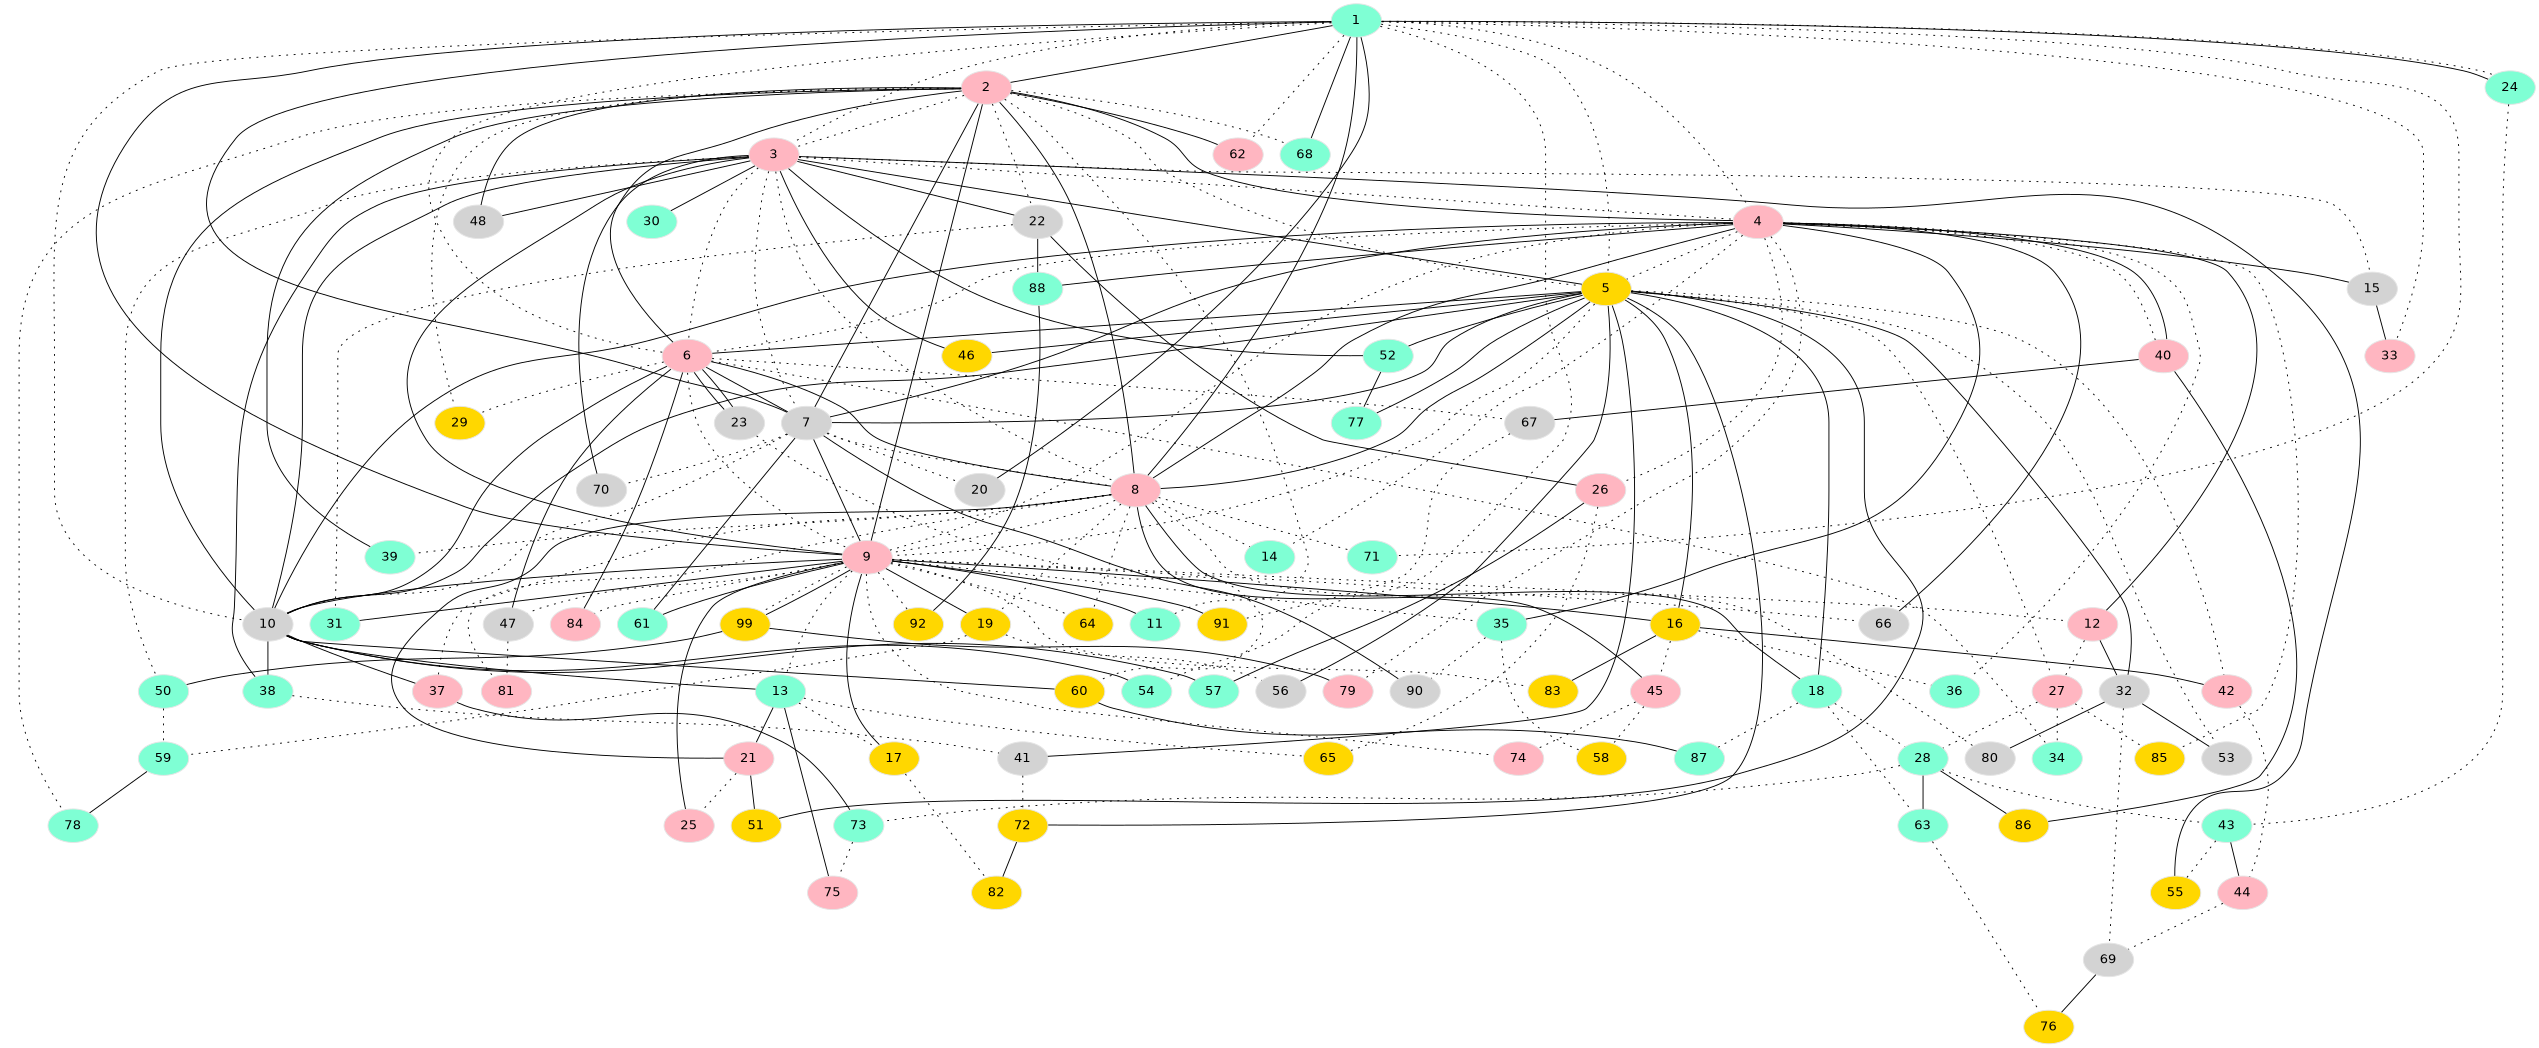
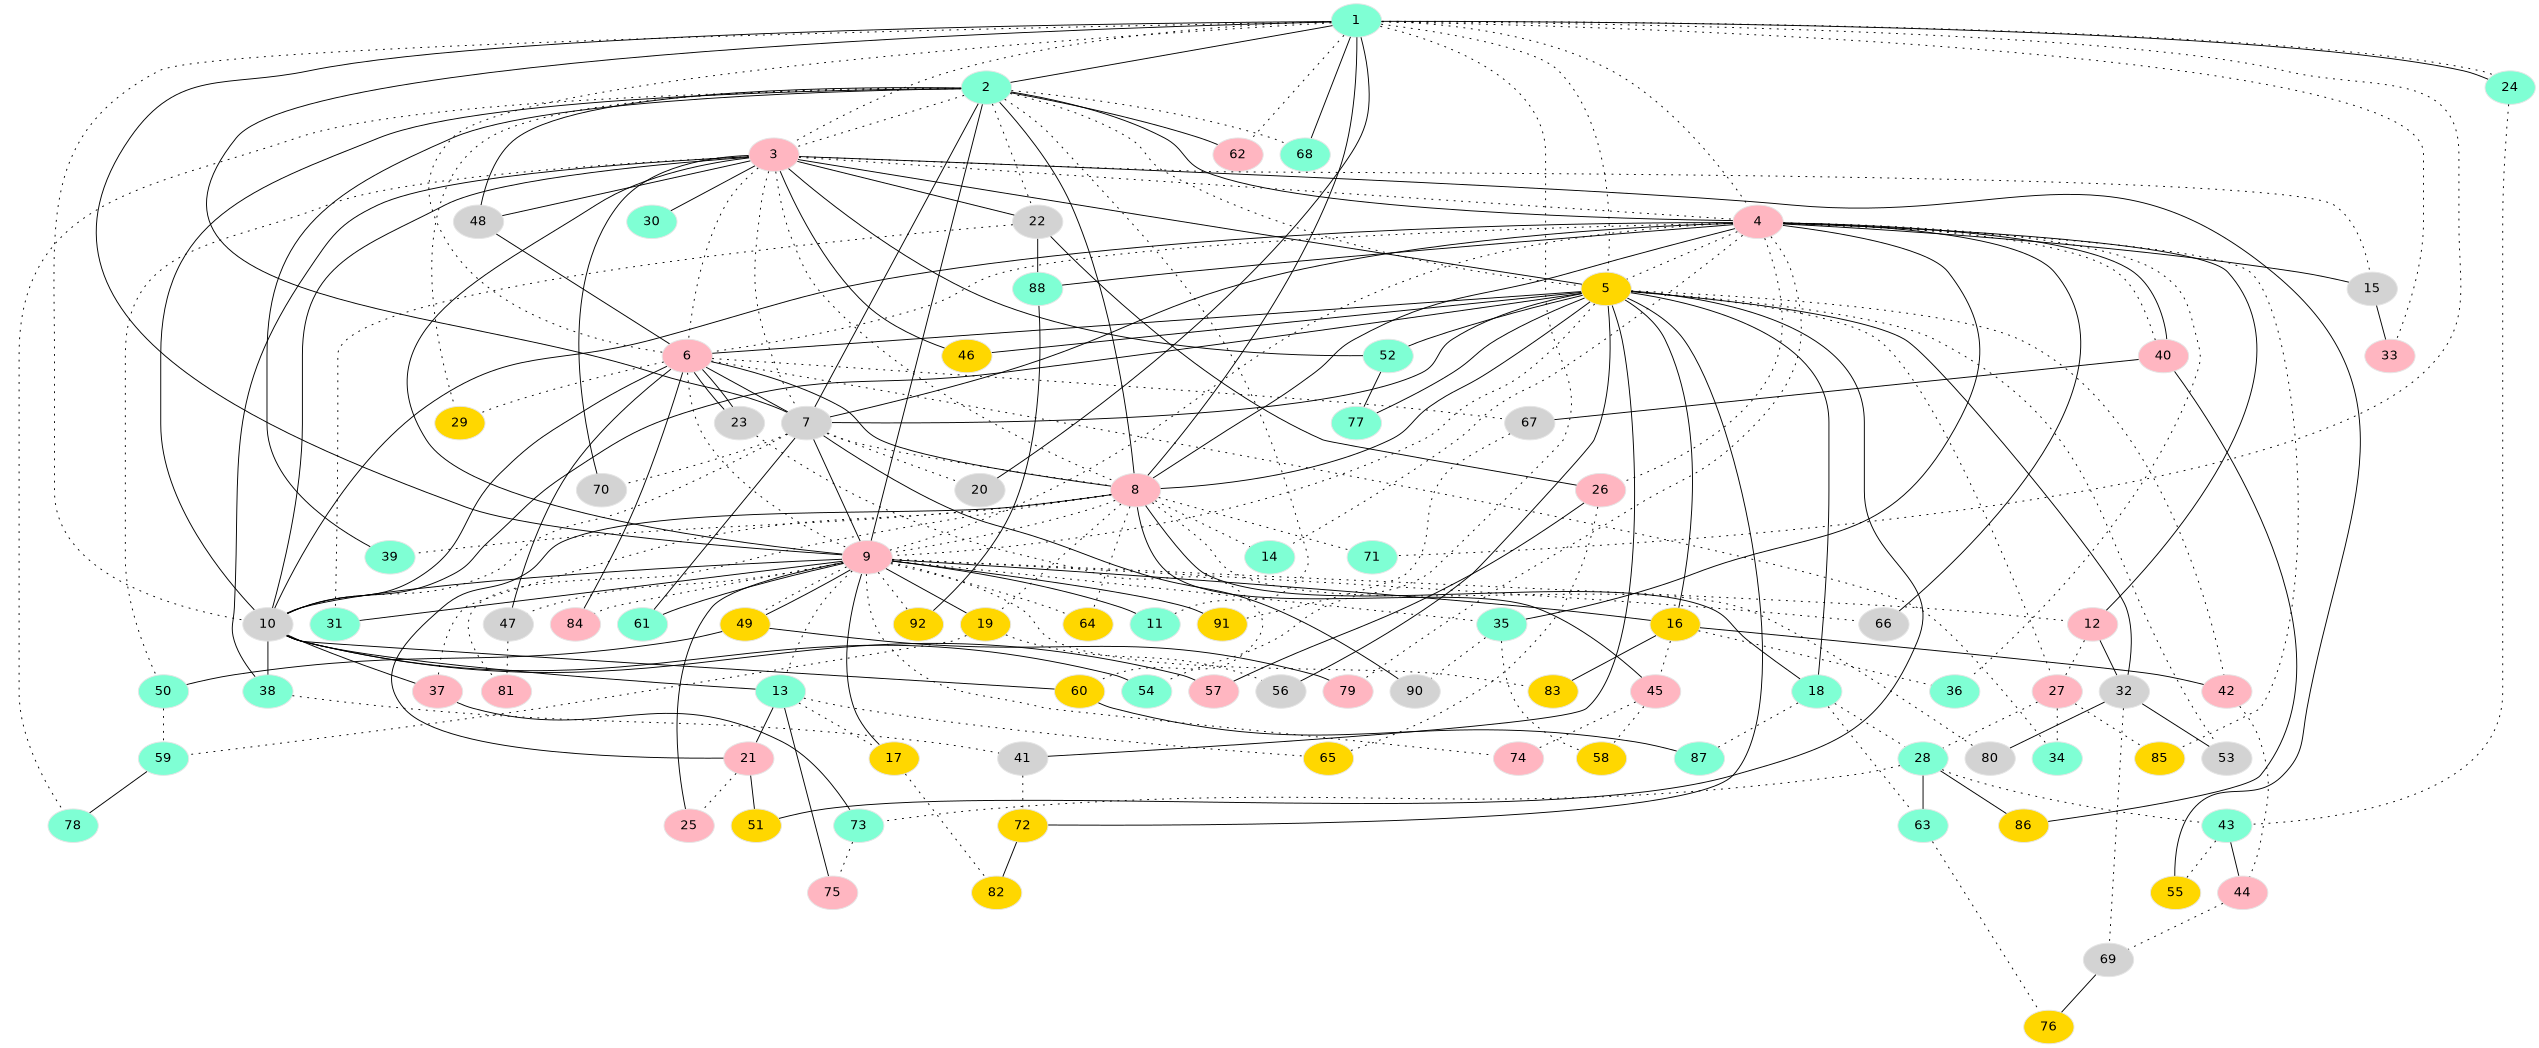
node "2": fillcolor lightpink -> aquamarine
edge "2" -- "6": now "48" -- "6"
node "99": label "99" -> "49"
node "57": fillcolor aquamarine -> lightpink
